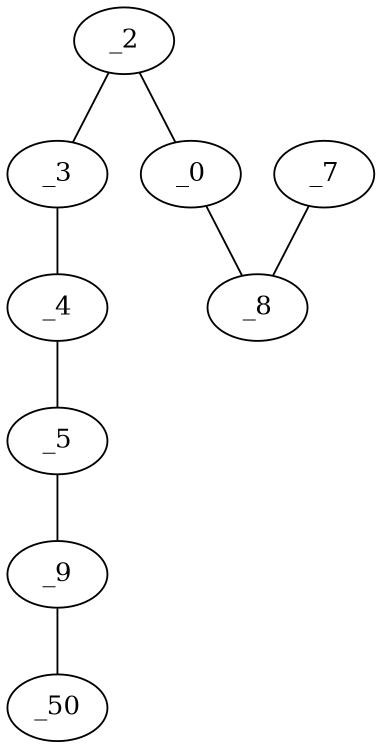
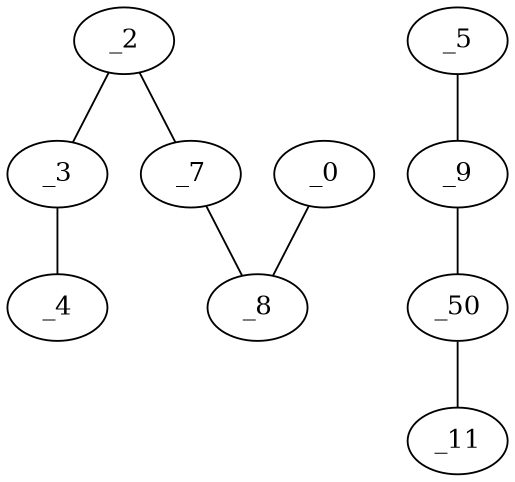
edge "_2" -- "_0": now "_2" -- "_7"
edge "_4" -- "_5": removed
node "_11": added
